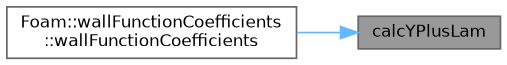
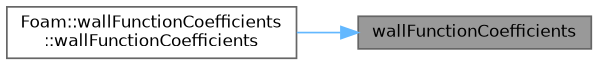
node "calcYPlusLam": label "calcYPlusLam" -> "wallFunctionCoefficients"
